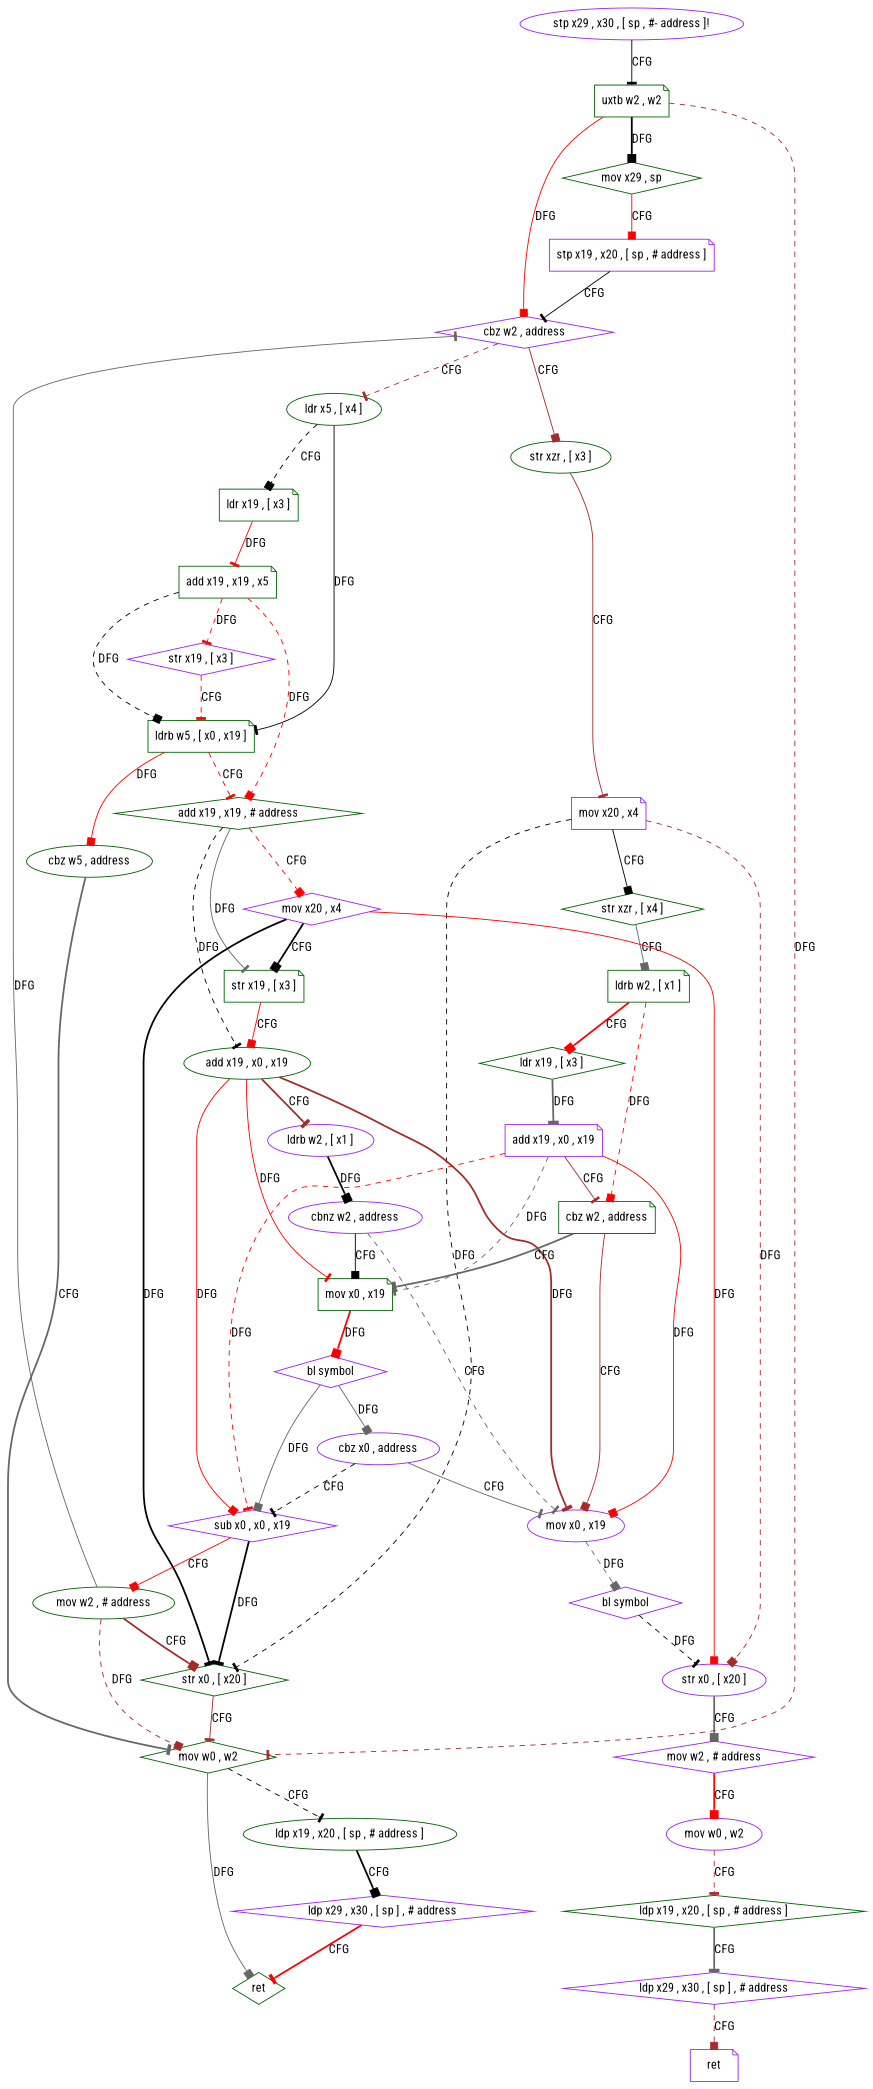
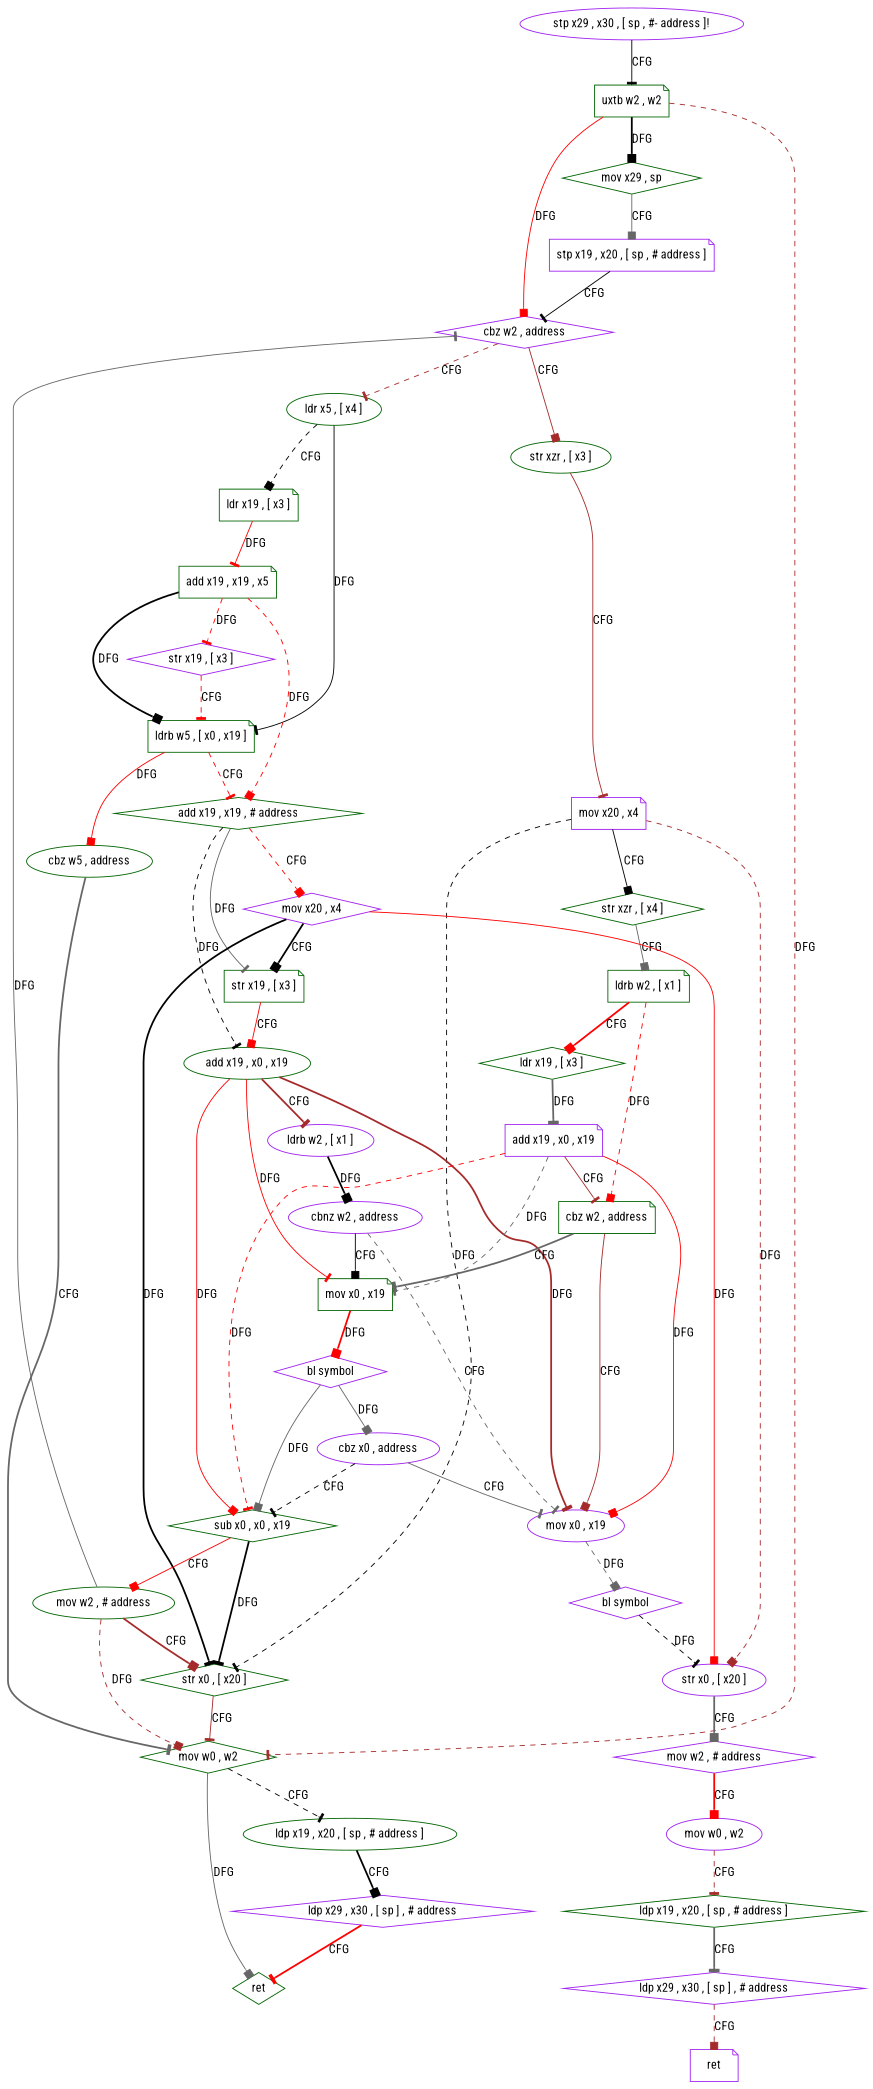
edge "mov x29 , sp" -> "stp x19 , x20 , [ sp , # address ]": color red -> gray40
edge "add x19 , x19 , x5" -> "ldrb w5 , [ x0 , x19 ]": style dashed -> bold
node "sub x0 , x0 , x19": color purple -> darkgreen
